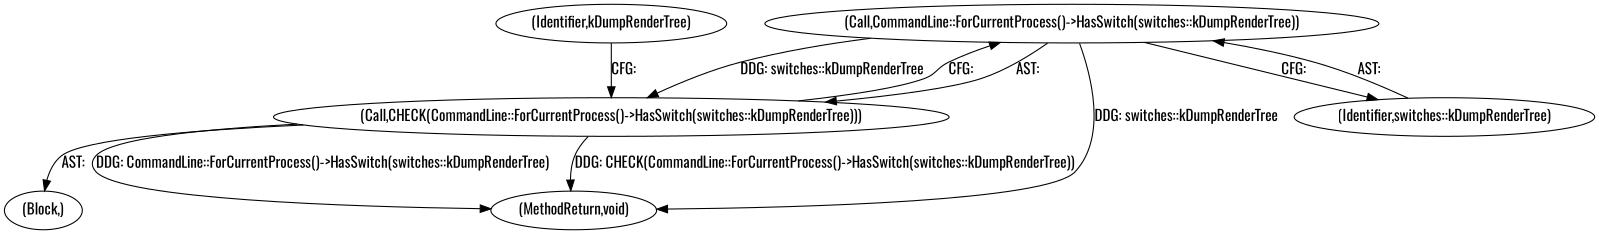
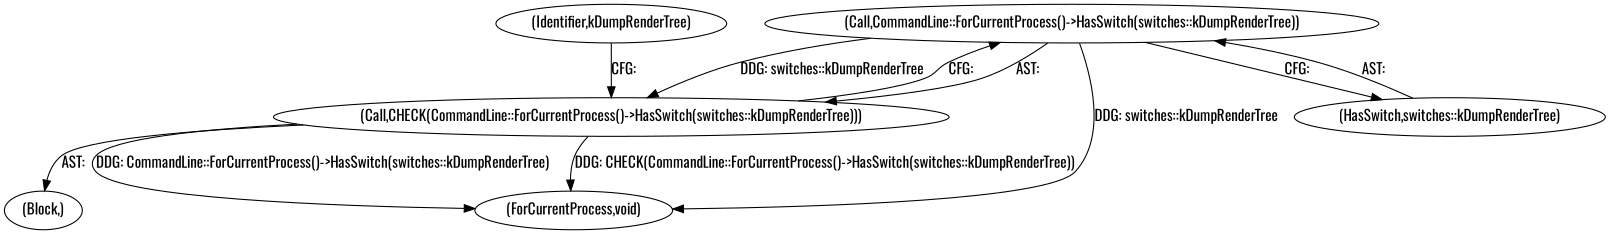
node "(Identifier,switches::kDumpRenderTree)": label "(Identifier,switches::kDumpRenderTree)" -> "(HasSwitch,switches::kDumpRenderTree)"
node "(MethodReturn,void)": label "(MethodReturn,void)" -> "(ForCurrentProcess,void)"
